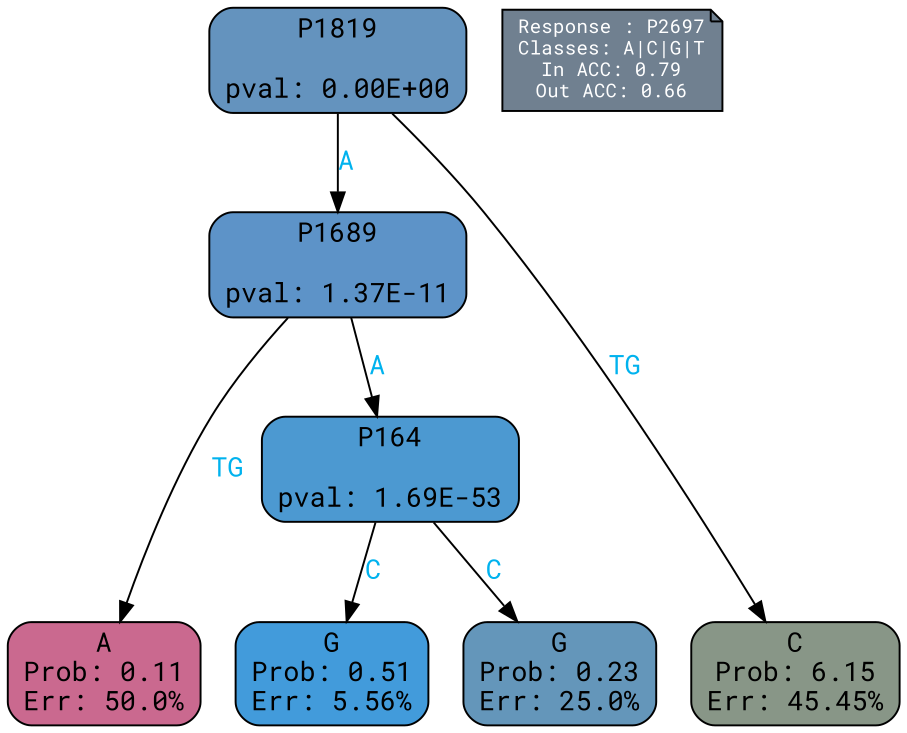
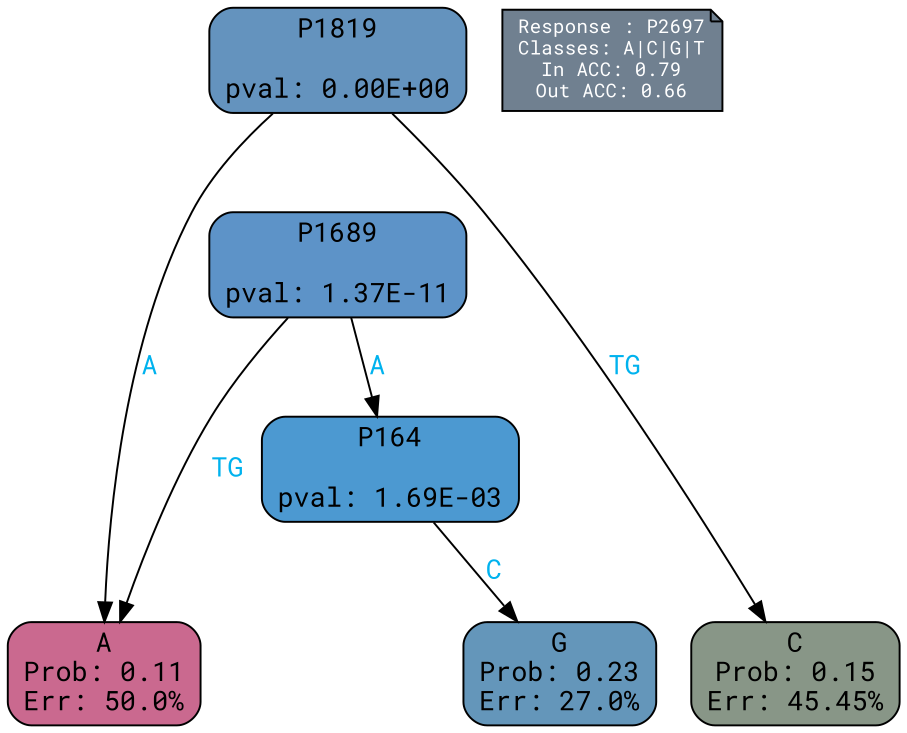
edge "P1819 pval: 0.00E+00" -> "P1689 pval: 1.37E-11": now "P1819 pval: 0.00E+00" -> "A Prob: 0.11 Err: 50.0%"
node "P164 pval: 1.69E-53": label "P164 pval: 1.69E-53" -> "P164 pval: 1.69E-03"
node "G Prob: 0.51 Err: 5.56%": removed
node "G Prob: 0.23 Err: 25.0%": label "G Prob: 0.23 Err: 25.0%" -> "G Prob: 0.23 Err: 27.0%"
node "C Prob: 6.15 Err: 45.45%": label "C Prob: 6.15 Err: 45.45%" -> "C Prob: 0.15 Err: 45.45%"
